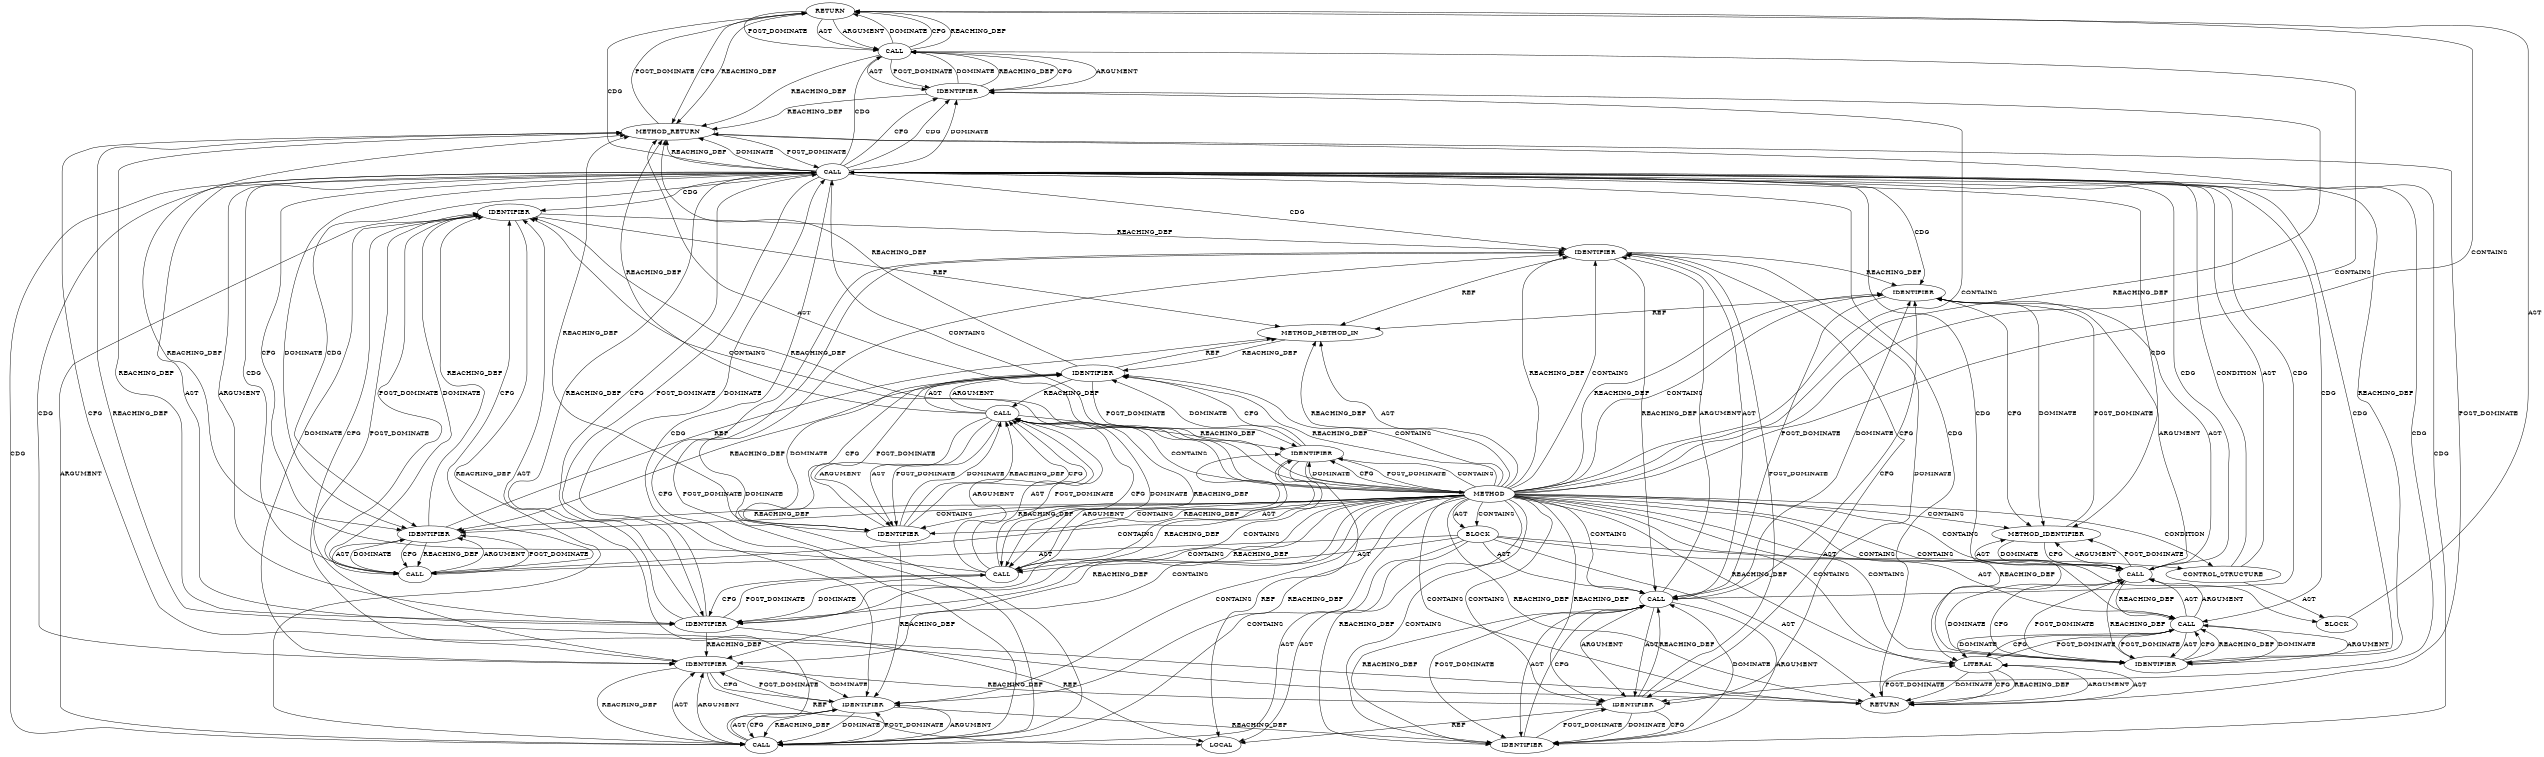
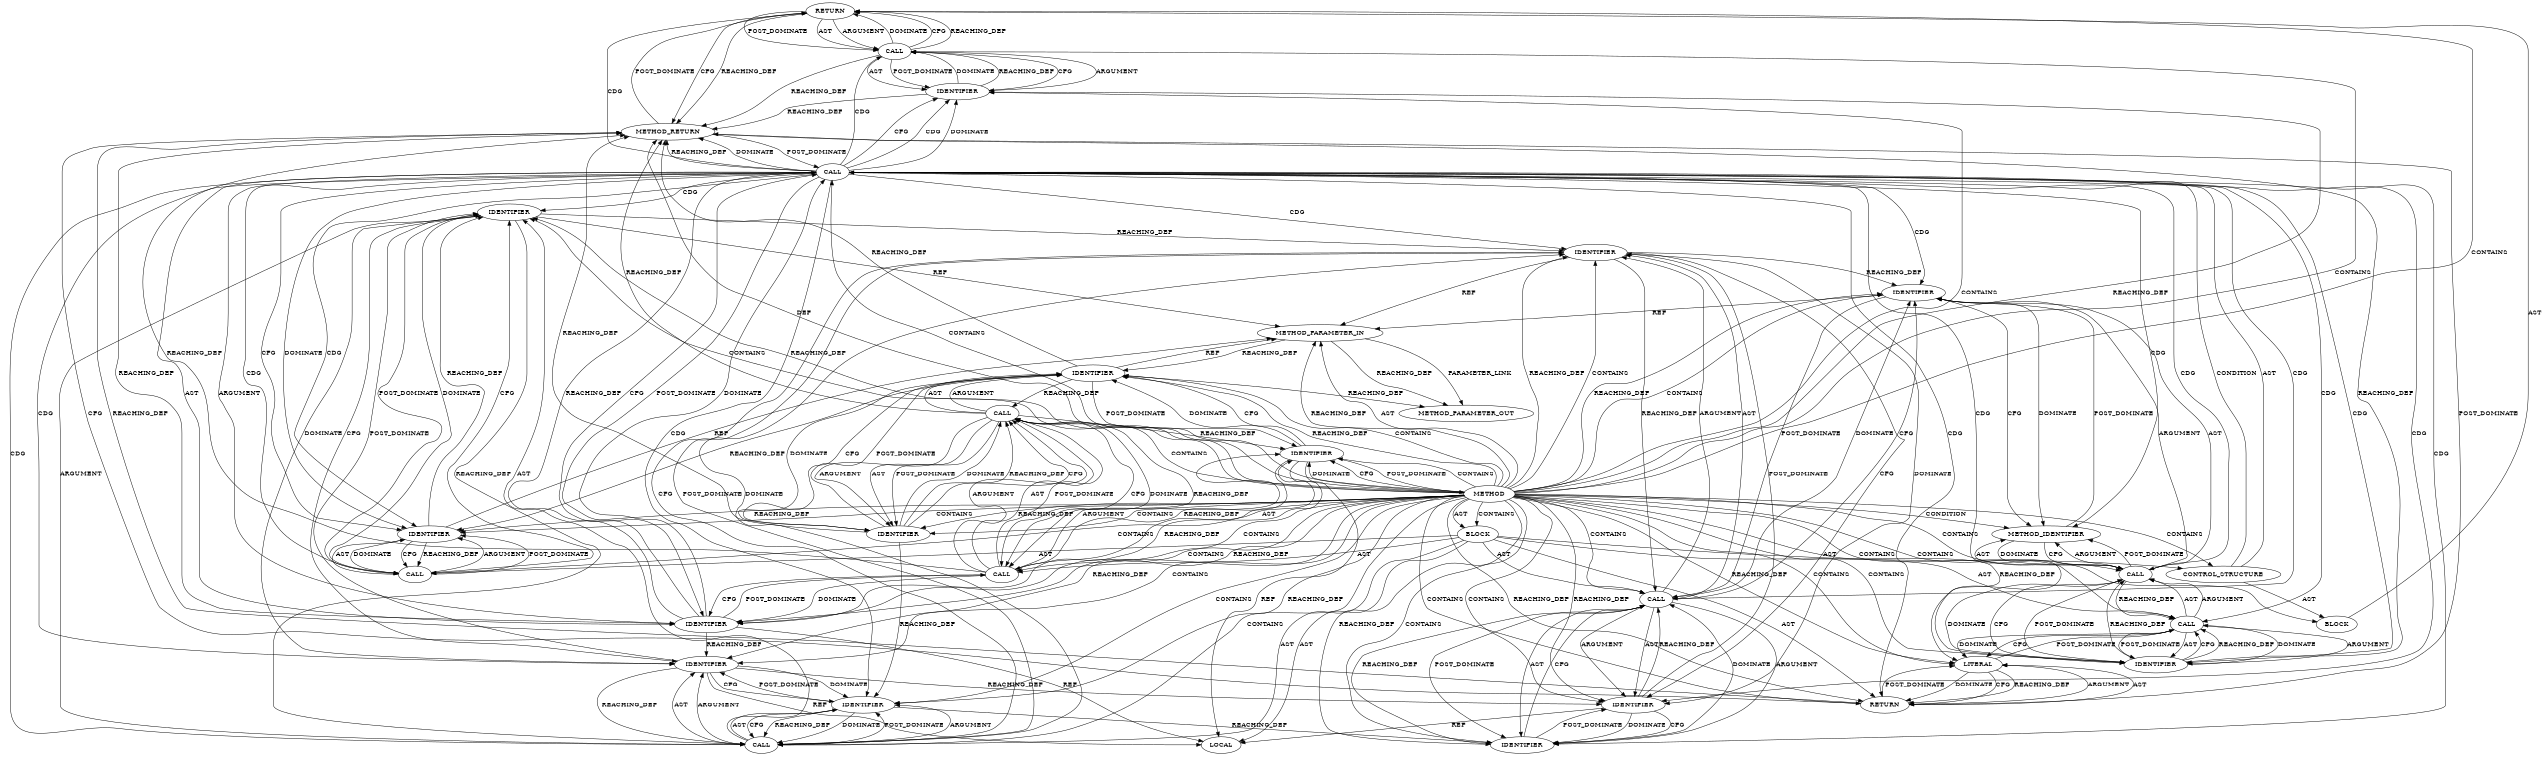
edge "METHOD" -> "METHOD_RETURN": label "AST" -> "DEF"
node "METHOD_METHOD_IN": label "METHOD_METHOD_IN" -> "METHOD_PARAMETER_IN"
node "METHOD_PARAMETER_OUT": added
edge "METHOD" -> "METHOD_IDENTIFIER": label "CONTAINS" -> "CONDITION"
edge "METHOD" -> "CONTROL_STRUCTURE": label "CONDITION" -> "CONTAINS"
